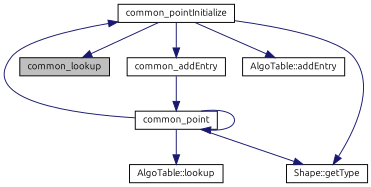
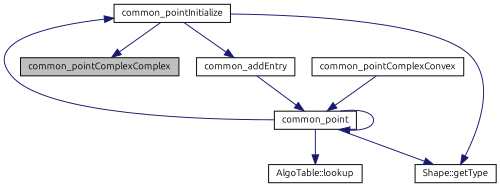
node "common_lookup": label "common_lookup" -> "common_pointComplexComplex"
node "AlgoTable::addEntry": removed
node "common_pointComplexConvex": added
